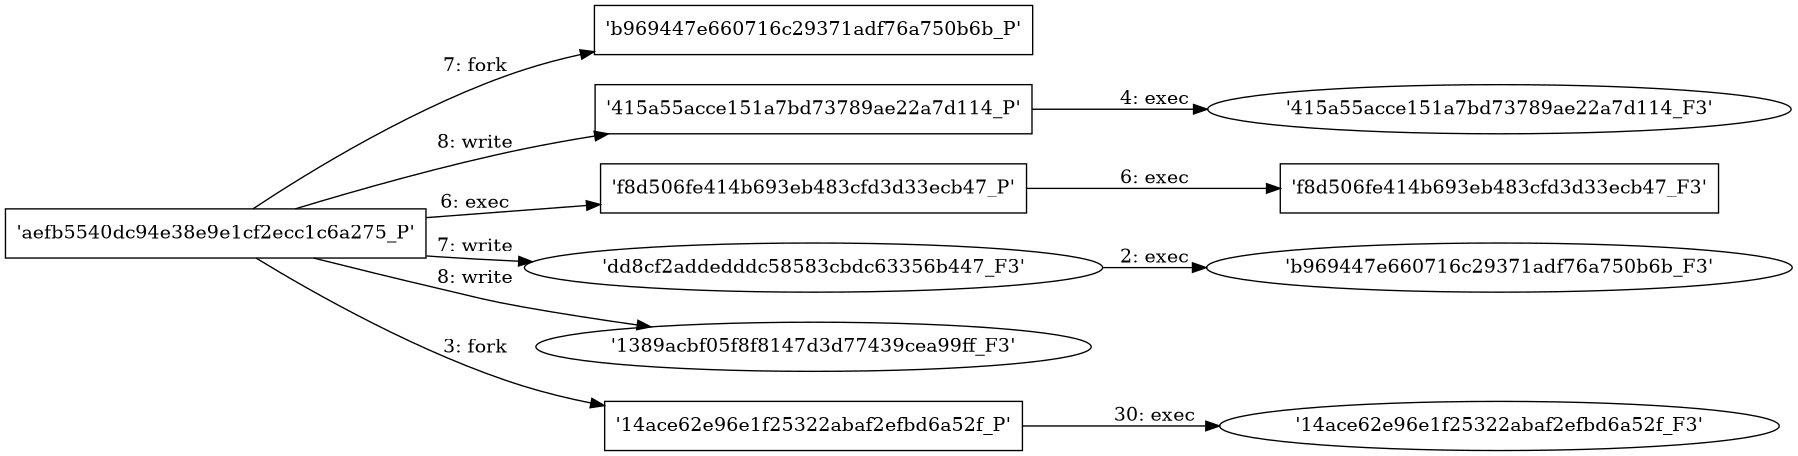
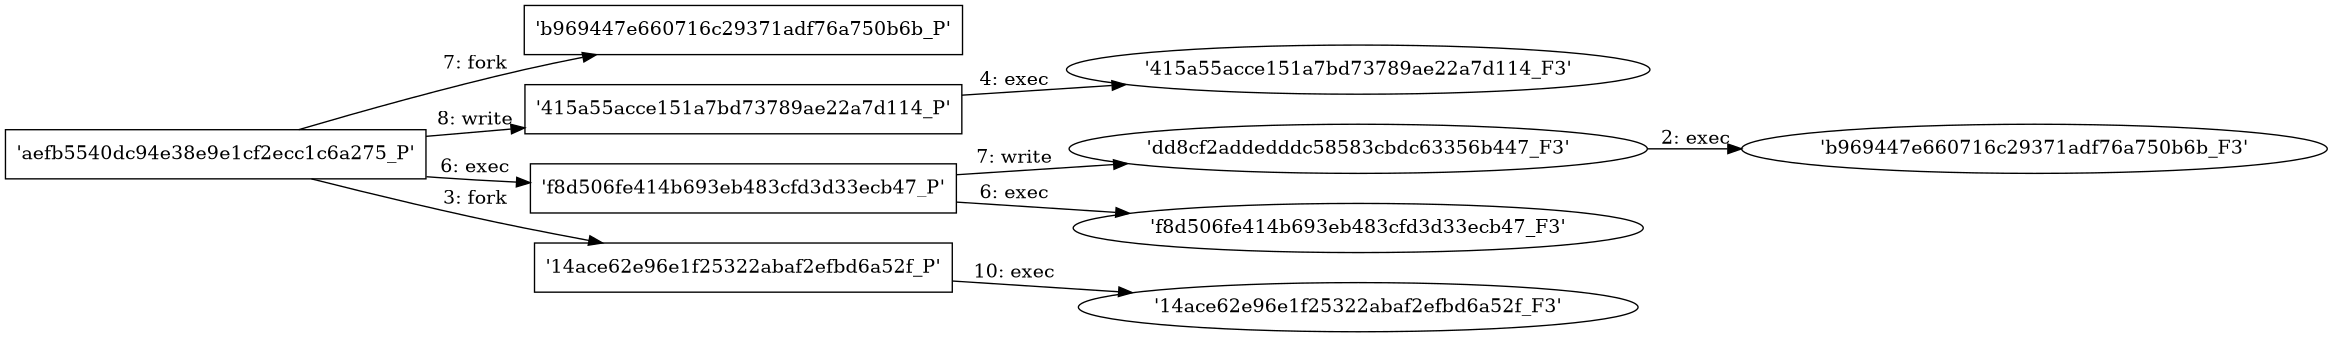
node "'f8d506fe414b693eb483cfd3d33ecb47_F3'": shape box -> ellipse
edge "'aefb5540dc94e38e9e1cf2ecc1c6a275_P'" -> "'dd8cf2addedddc58583cbdc63356b447_F3'": now "'f8d506fe414b693eb483cfd3d33ecb47_P'" -> "'dd8cf2addedddc58583cbdc63356b447_F3'"
node "'1389acbf05f8f8147d3d77439cea99ff_F3'": removed
edge "'14ace62e96e1f25322abaf2efbd6a52f_P'" -> "'14ace62e96e1f25322abaf2efbd6a52f_F3'": label "30: exec" -> "10: exec"
